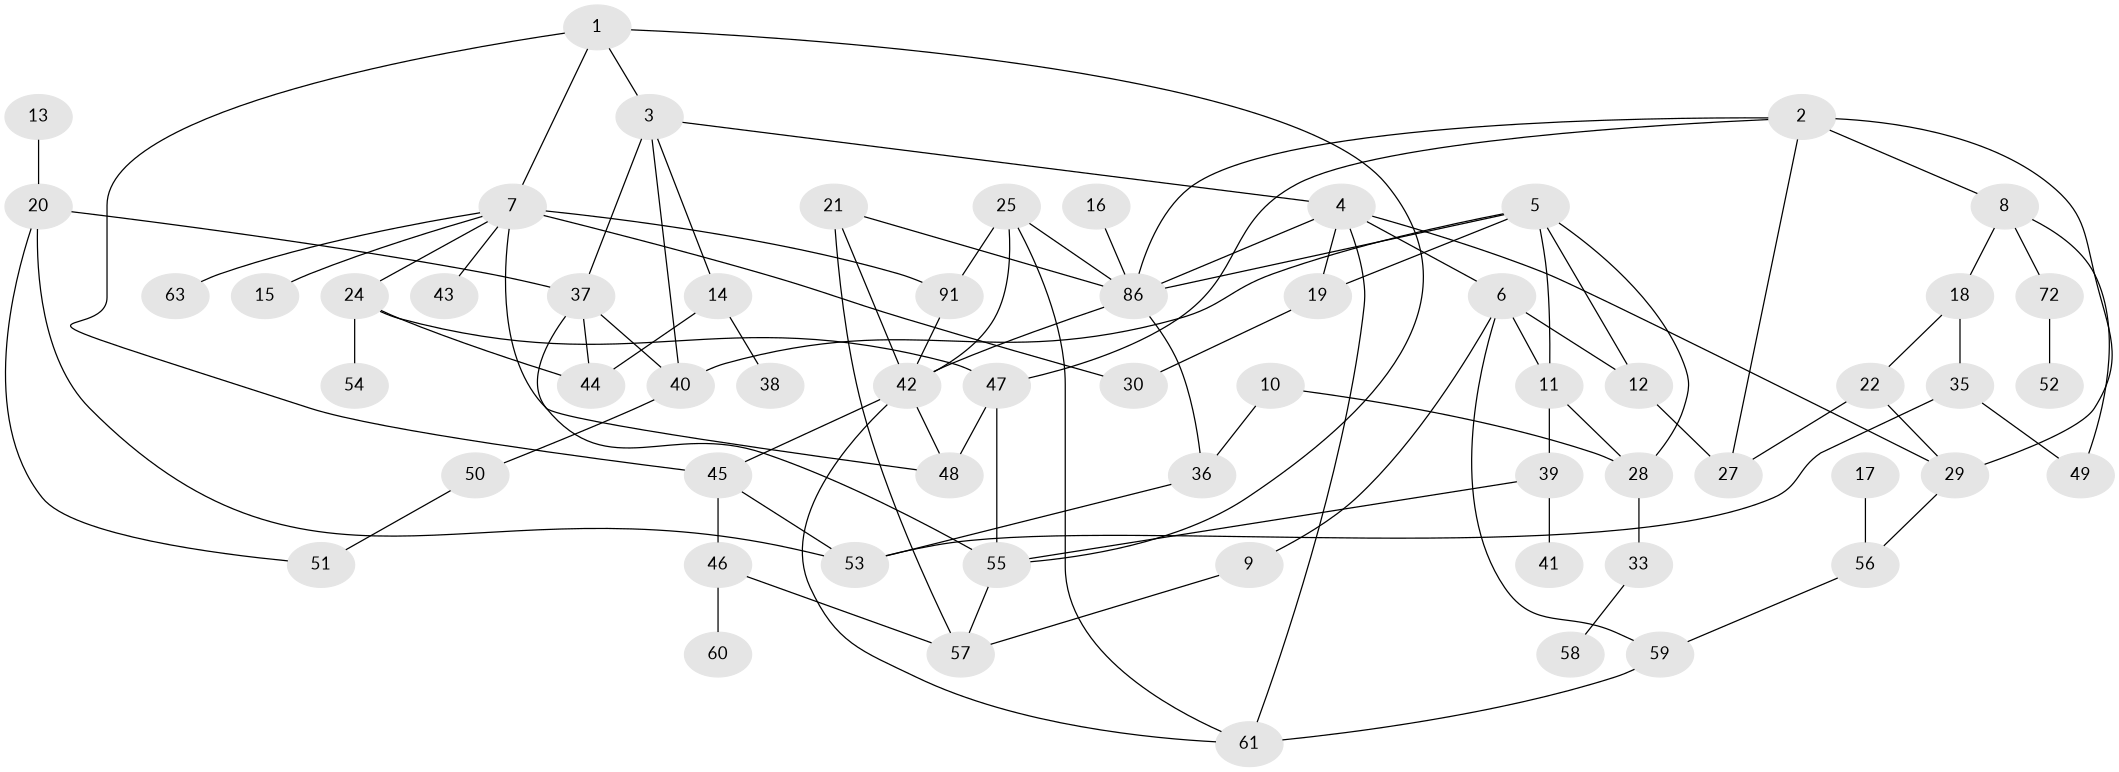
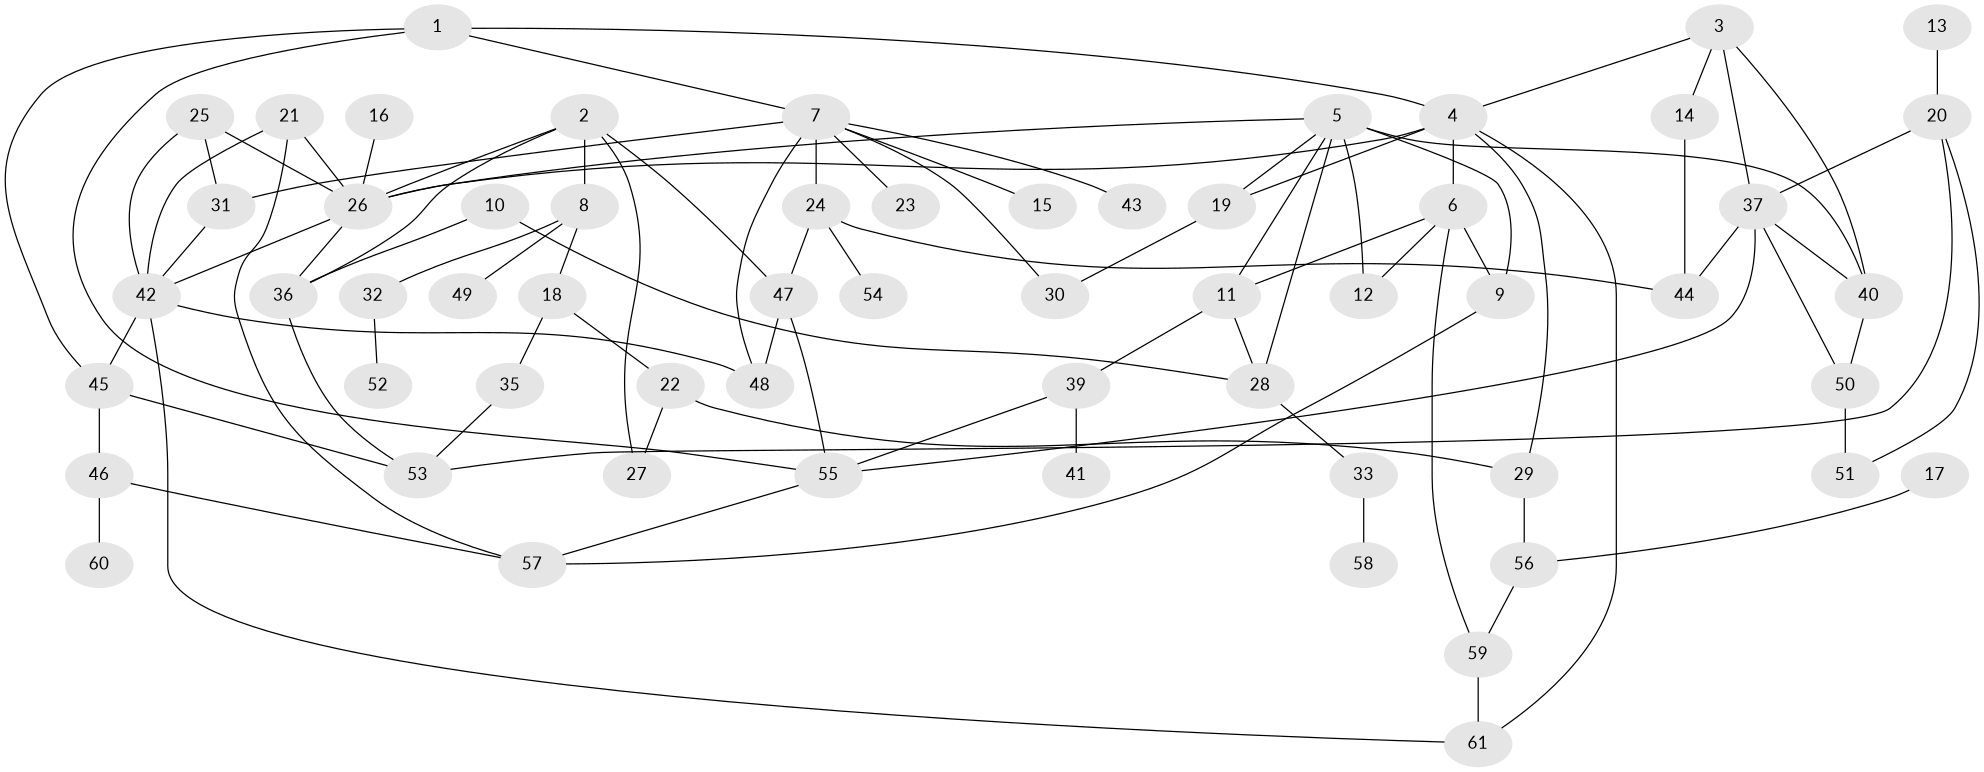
edge "1" -- "3": now "1" -- "4"
edge "5" -- "9": added
edge "2" -- "29": now "2" -- "36"
node "63": label "63" -> "23"
node "91": label "91" -> "31"
node "86": label "86" -> "26"
edge "37" -- "50": added
node "72": label "72" -> "32"
node "38": removed
edge "12" -- "27": removed
edge "35" -- "49": removed
edge "25" -- "61": removed
